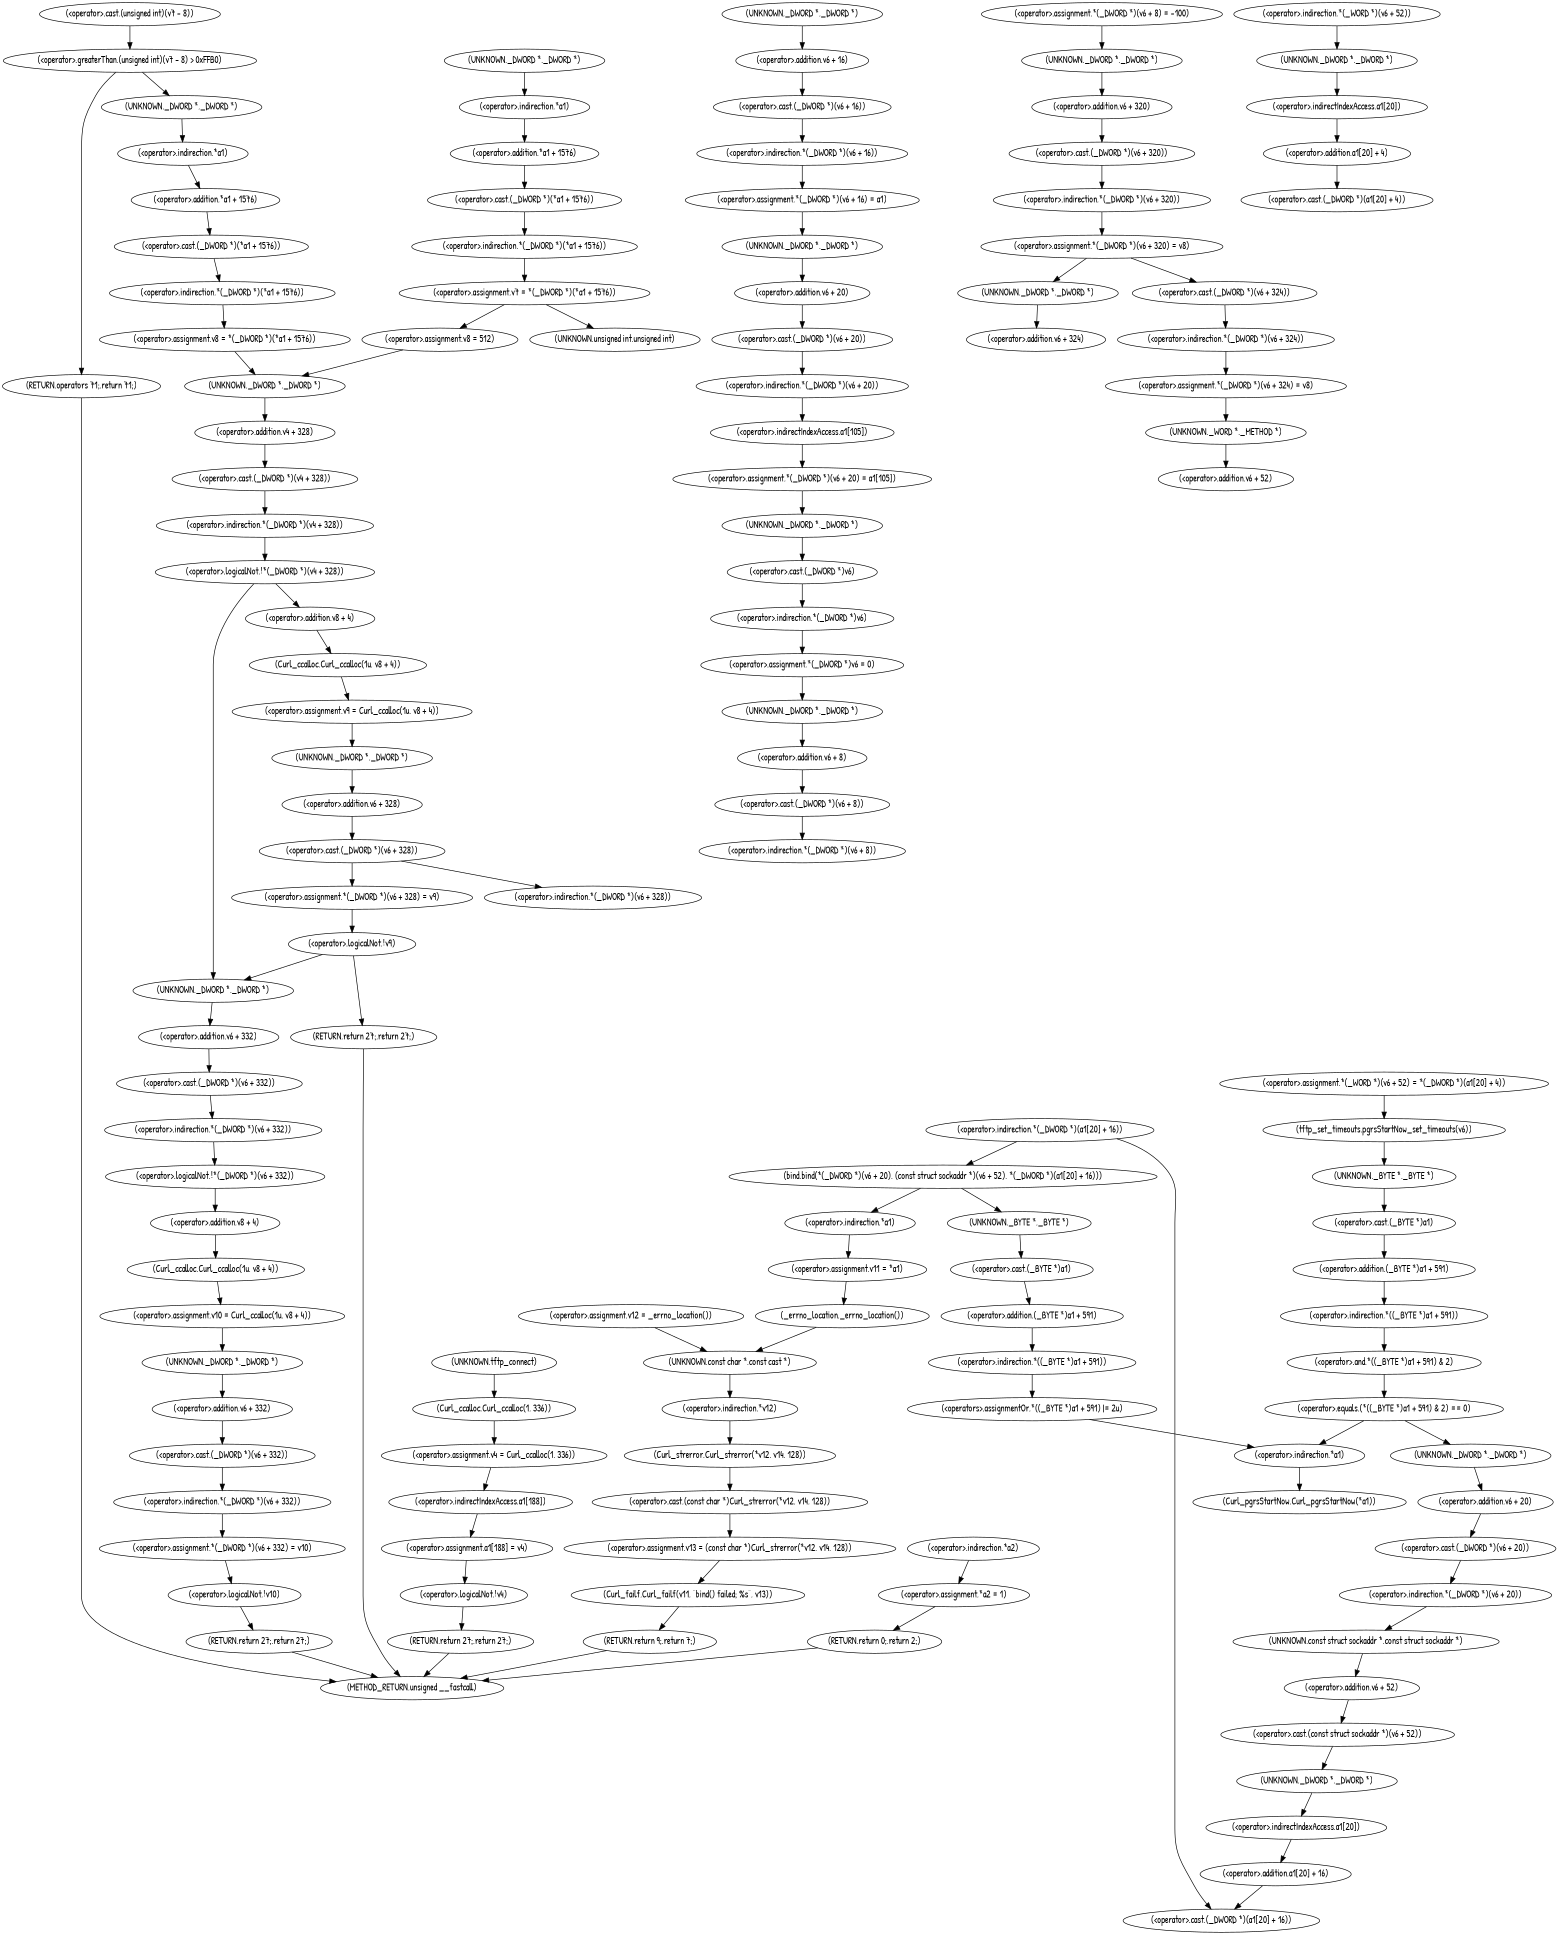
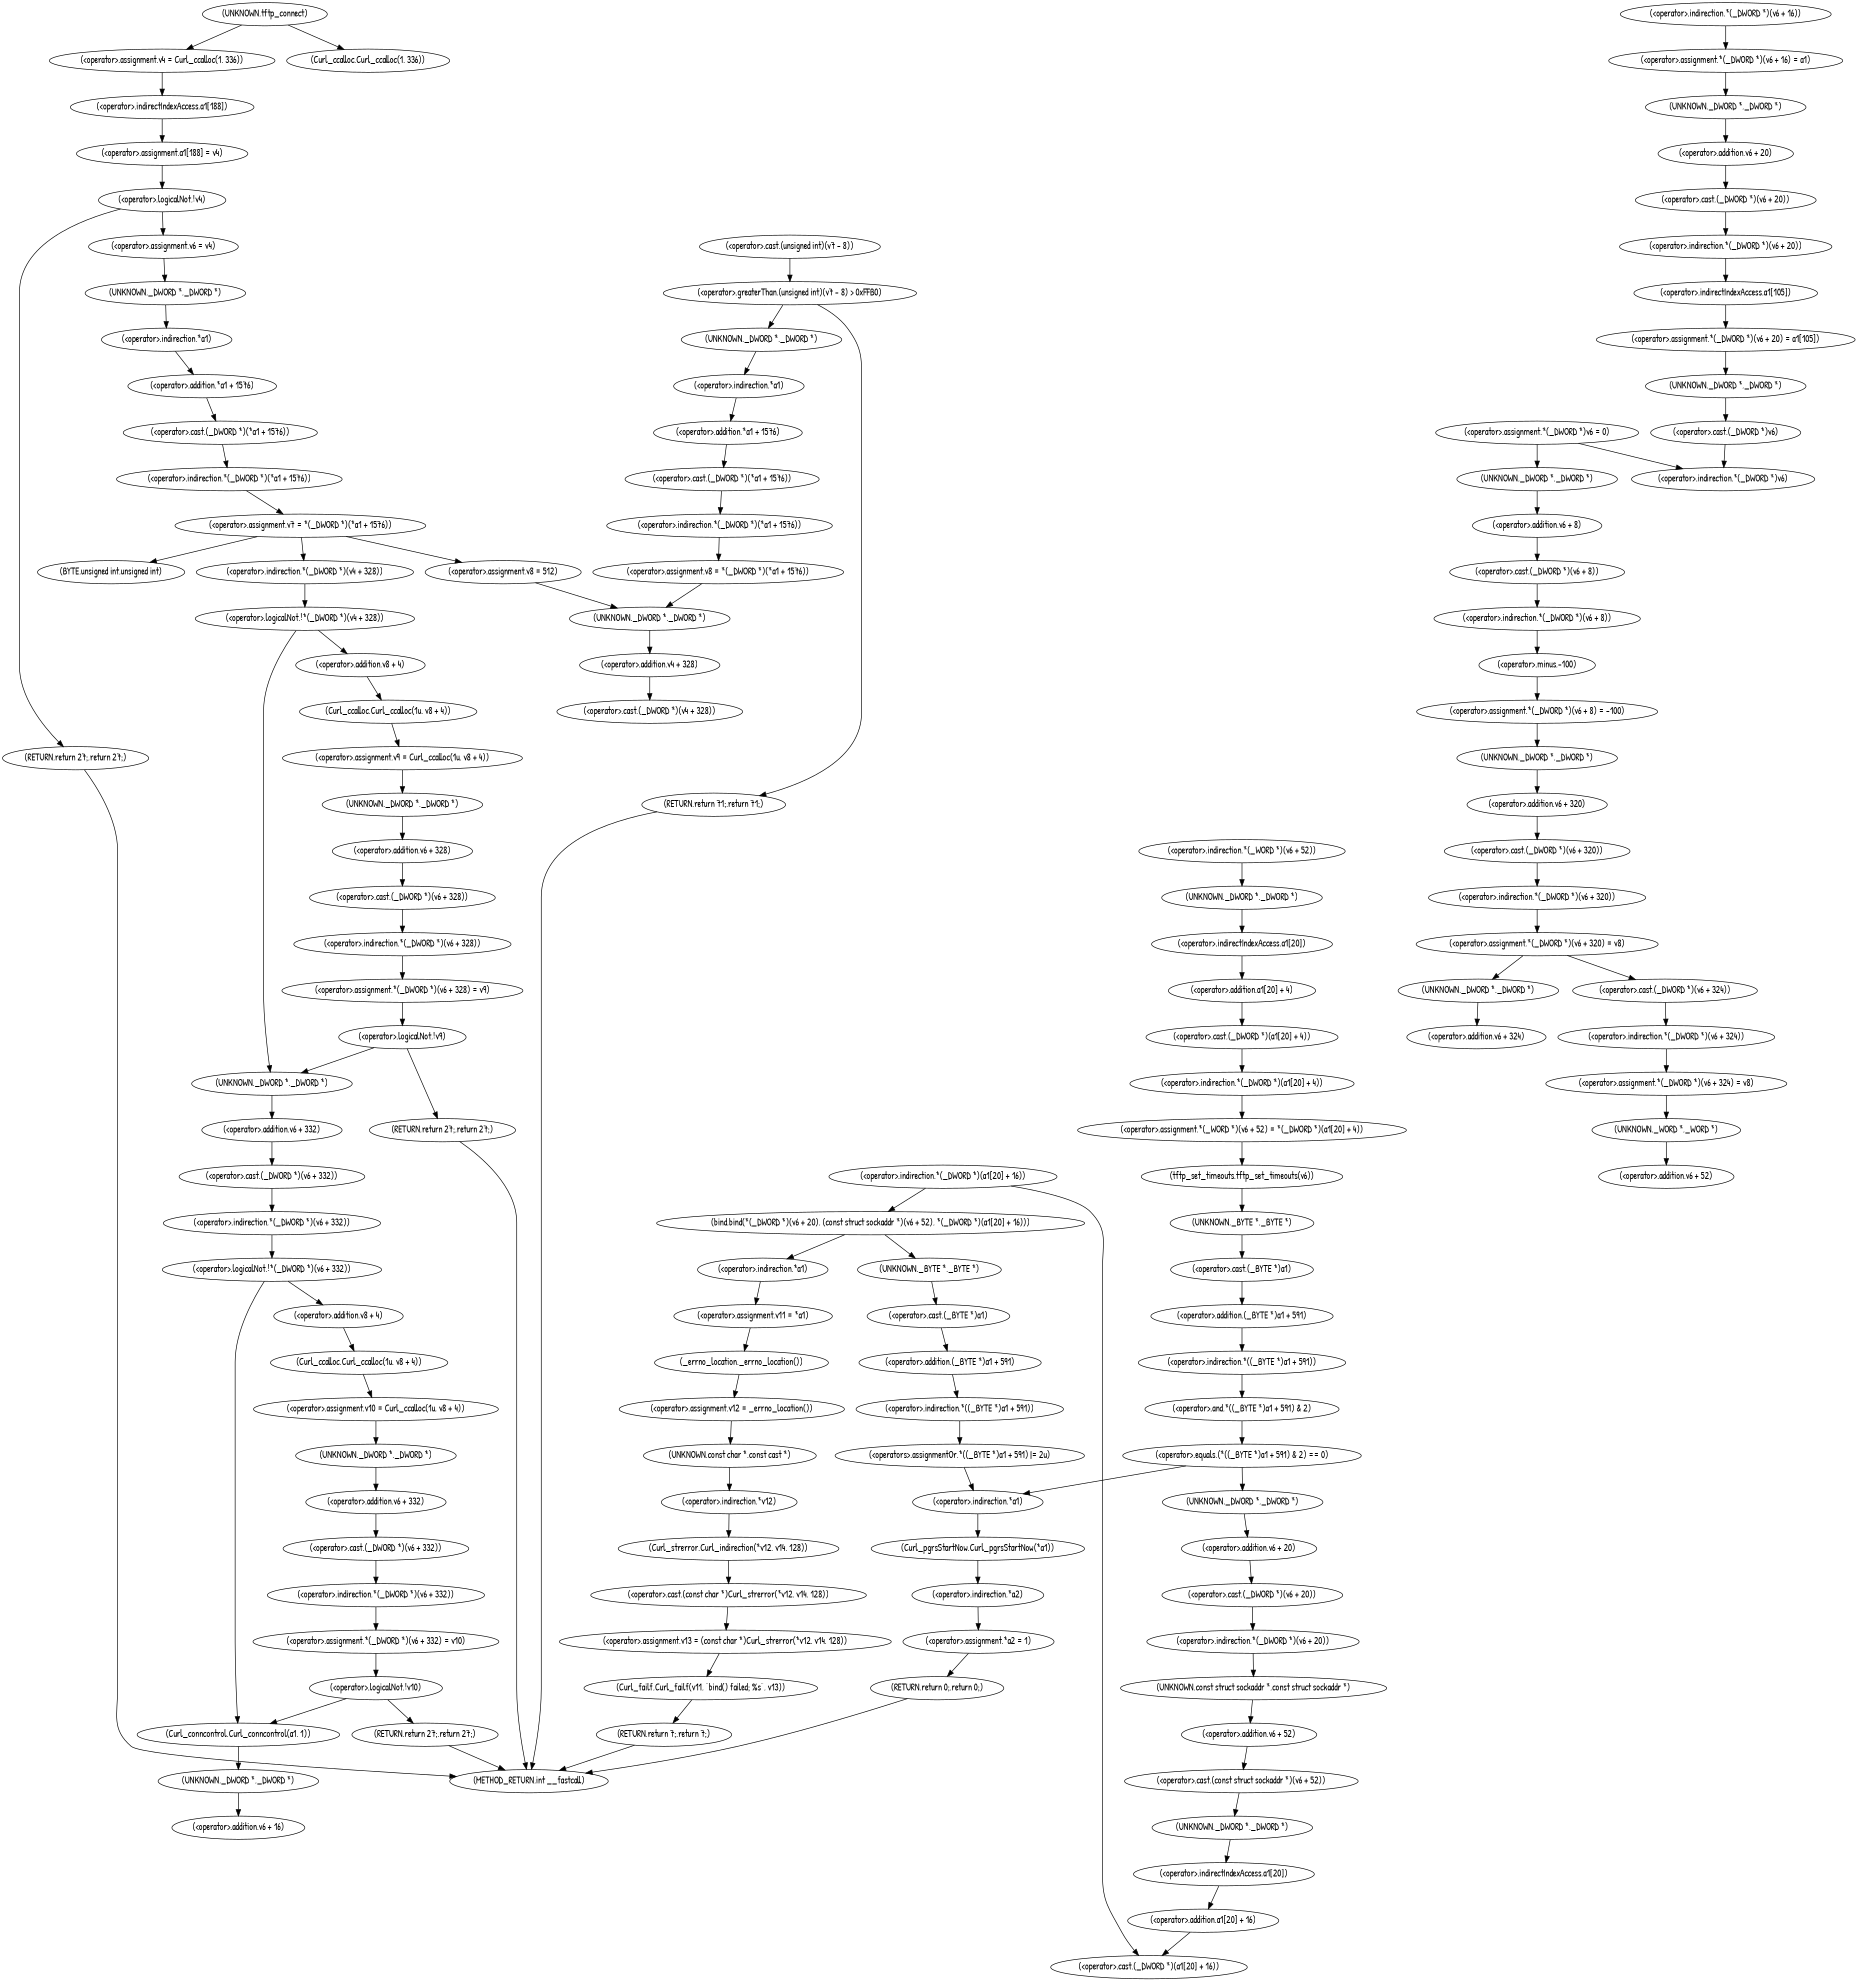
node "(<operator>.cast,(_DWORD *)(v6 + 16))": removed
node "(<operator>.assignment,v6 = v4)": added
node "(UNKNOWN,unsigned int,unsigned int)": label "(UNKNOWN,unsigned int,unsigned int)" -> "(BYTE,unsigned int,unsigned int)"
node "(RETURN,operators 71;,return 71;)": label "(RETURN,operators 71;,return 71;)" -> "(RETURN,return 71;,return 71;)"
node "(UNKNOWN,_WORD *,_METHOD *)": label "(UNKNOWN,_WORD *,_METHOD *)" -> "(UNKNOWN,_WORD *,_WORD *)"
edge "(<operator>.cast,(_DWORD *)(v4 + 328))" -> "(<operator>.indirection,*(_DWORD *)(v4 + 328))": now "(<operator>.assignment,v7 = *(_DWORD *)(*a1 + 1576))" -> "(<operator>.indirection,*(_DWORD *)(v4 + 328))"
edge "(<operator>.indirection,*(_DWORD *)v6)" -> "(<operator>.assignment,*(_DWORD *)v6 = 0)": reversed
node "(<operator>.minus,-100)": added
edge "(<operator>.cast,(_DWORD *)(v6 + 328))" -> "(<operator>.assignment,*(_DWORD *)(v6 + 328) = v9)": now "(<operator>.indirection,*(_DWORD *)(v6 + 328))" -> "(<operator>.assignment,*(_DWORD *)(v6 + 328) = v9)"
node "(<operator>.indirection,*(_DWORD *)(a1[20] + 4))": added
node "(tftp_set_timeouts,pgrsStartNow_set_timeouts(v6))": label "(tftp_set_timeouts,pgrsStartNow_set_timeouts(v6))" -> "(tftp_set_timeouts,tftp_set_timeouts(v6))"
edge "(_errno_location,_errno_location())" -> "(UNKNOWN,const char *,const cast *)": now "(_errno_location,_errno_location())" -> "(<operator>.assignment,v12 = _errno_location())"
edge "(Curl_ccalloc,Curl_ccalloc(1, 336))" -> "(<operator>.assignment,v4 = Curl_ccalloc(1, 336))": now "(UNKNOWN,tftp_connect)" -> "(<operator>.assignment,v4 = Curl_ccalloc(1, 336))"
node "(Curl_strerror,Curl_strerror(*v12, v14, 128))": label "(Curl_strerror,Curl_strerror(*v12, v14, 128))" -> "(Curl_strerror,Curl_indirection(*v12, v14, 128))"
edge "(Curl_pgrsStartNow,Curl_pgrsStartNow(*a1))" -> "(<operator>.indirection,*a2)": added
node "(RETURN,return 9;,return 7;)": label "(RETURN,return 9;,return 7;)" -> "(RETURN,return 7;,return 7;)"
node "(RETURN,return 0;,return 2;)": label "(RETURN,return 0;,return 2;)" -> "(RETURN,return 0;,return 0;)"
node "(METHOD_RETURN,unsigned __fastcall)": label "(METHOD_RETURN,unsigned __fastcall)" -> "(METHOD_RETURN,int __fastcall)"
node "(Curl_conncontrol,Curl_conncontrol(a1, 1))": added
